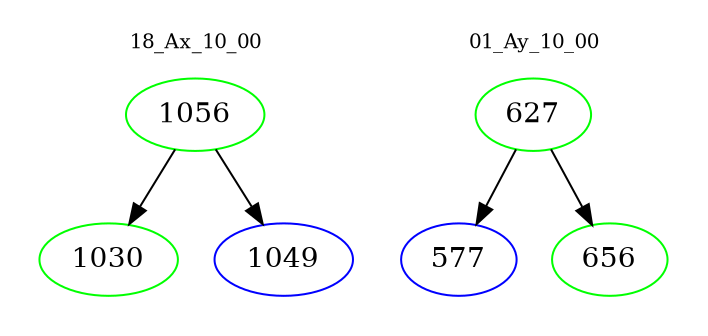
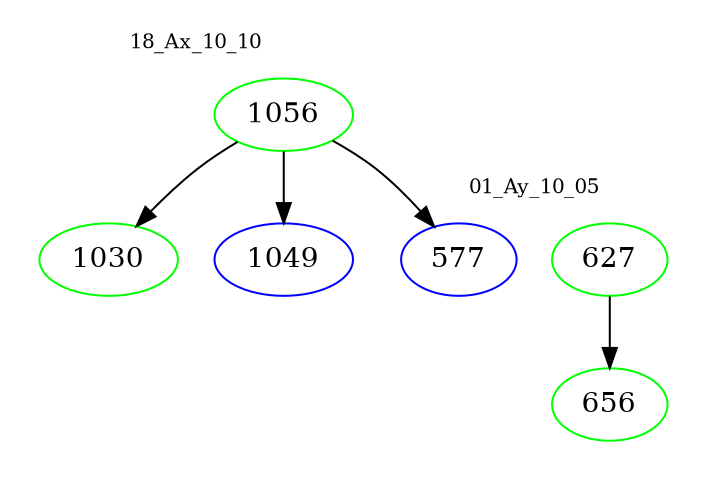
cluster "18_Ax_10_00": label "18_Ax_10_00" -> "18_Ax_10_10"
cluster "01_Ay_10_00": label "01_Ay_10_00" -> "01_Ay_10_05"
edge "627" -> "577": now "1056" -> "577"
